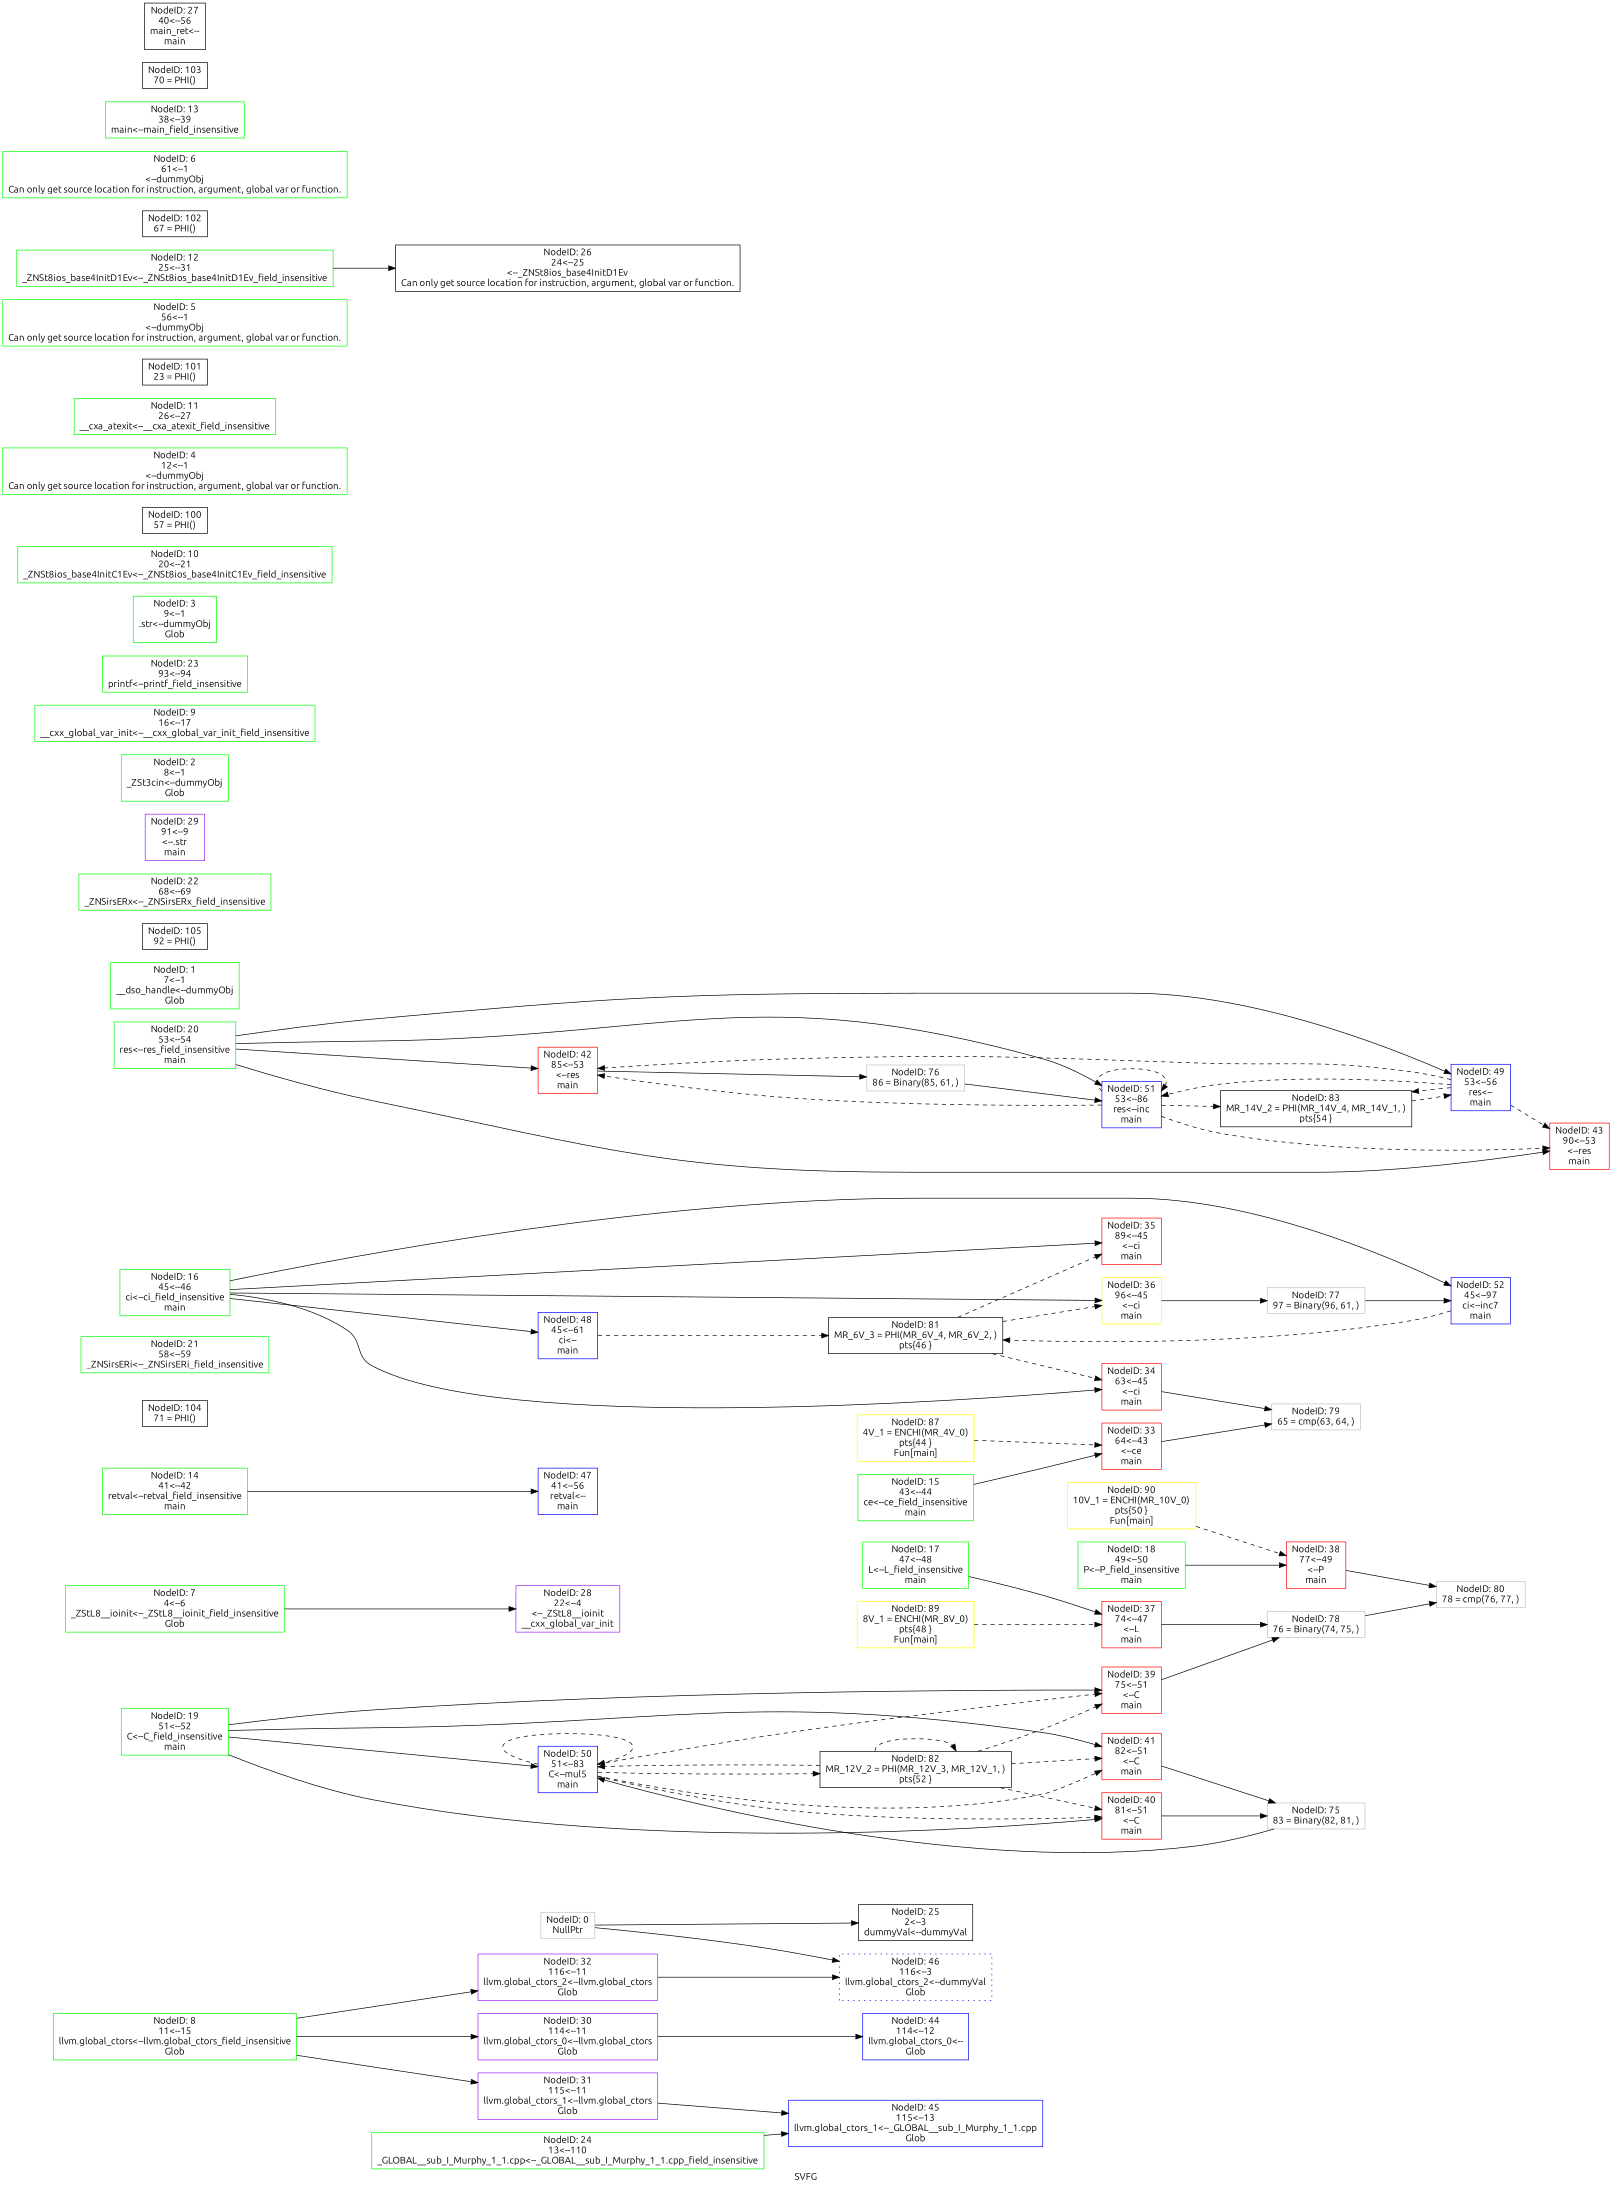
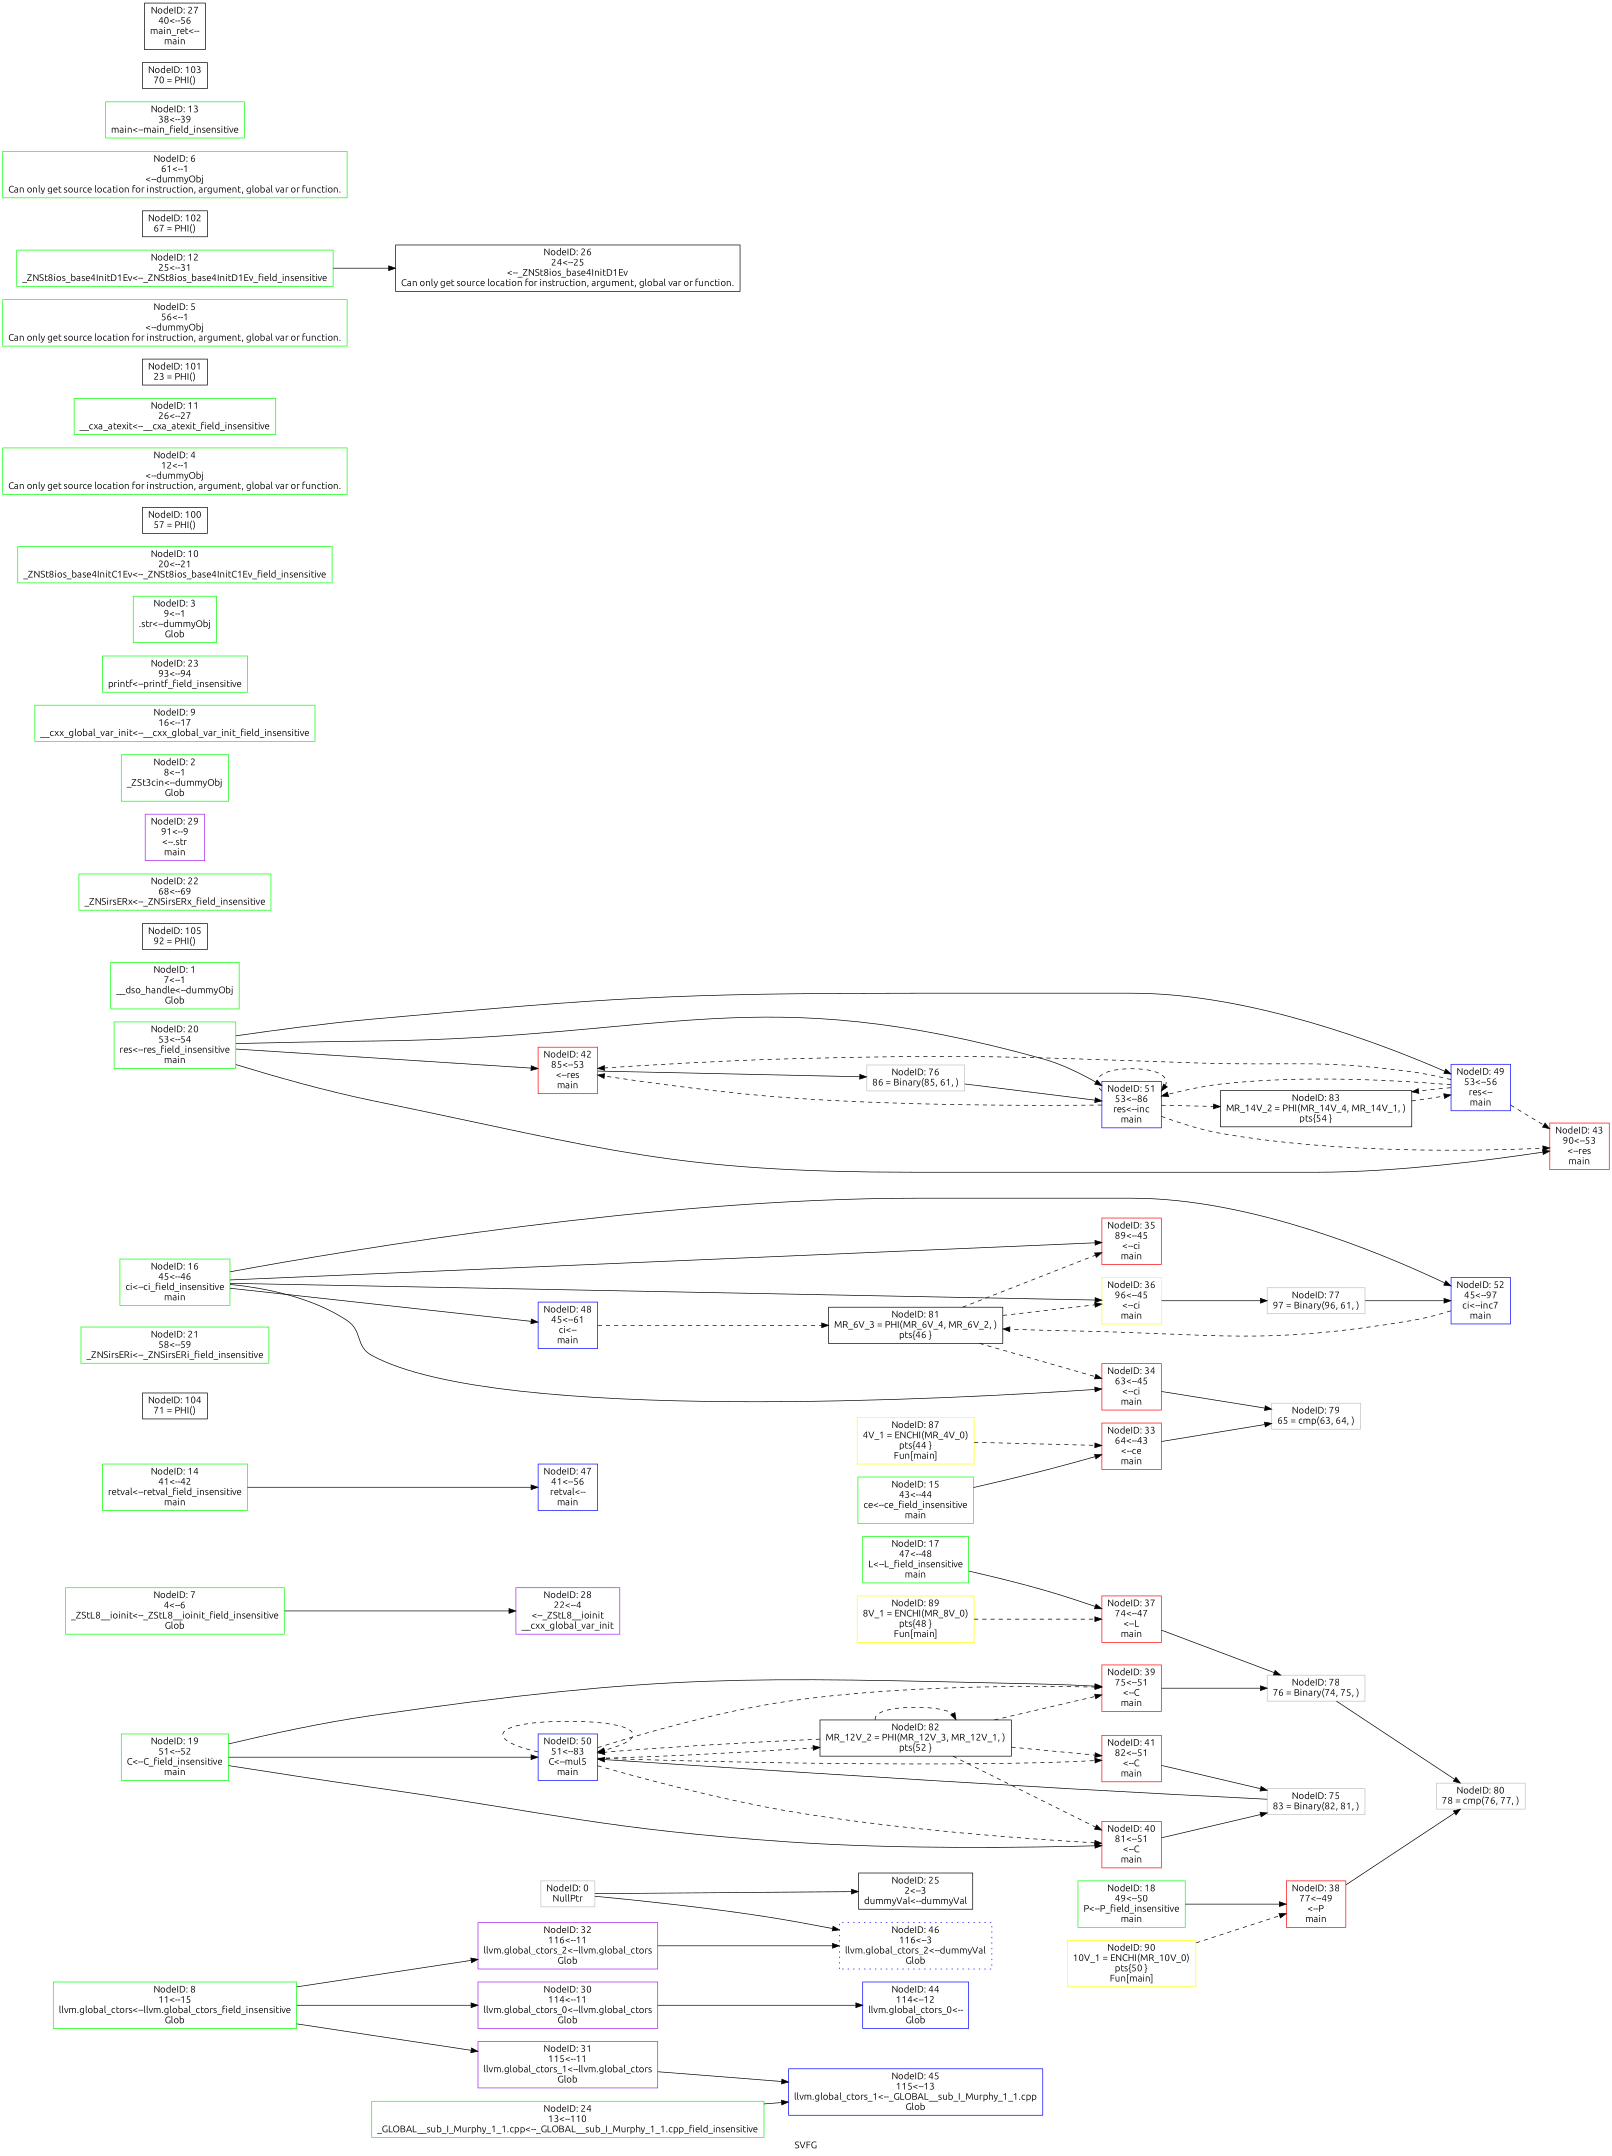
edge "NodeID: 19" -> "NodeID: 41": removed
